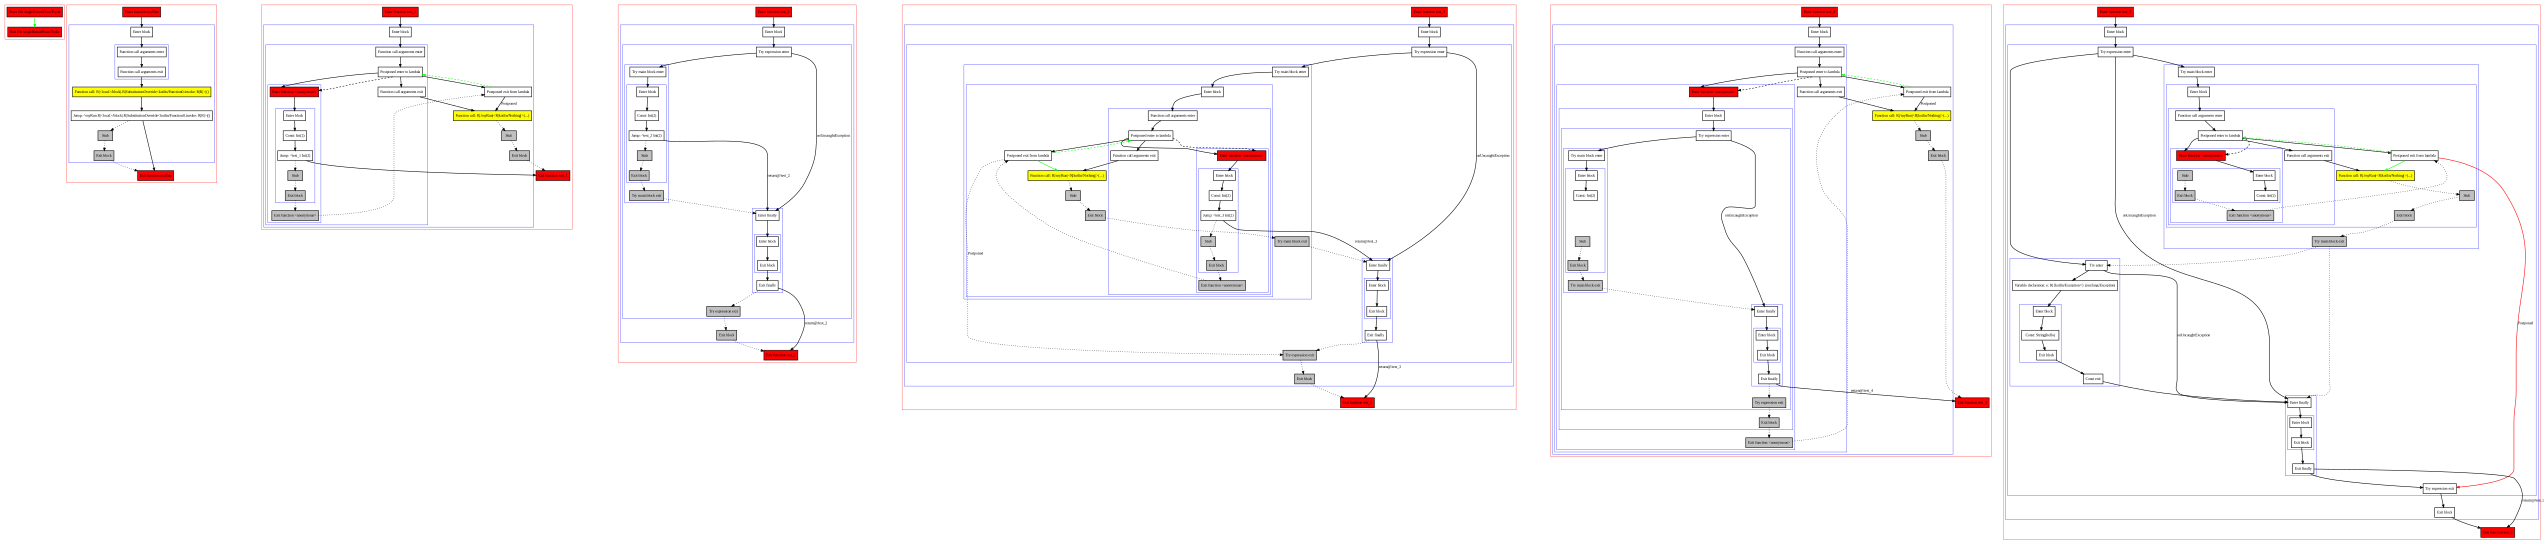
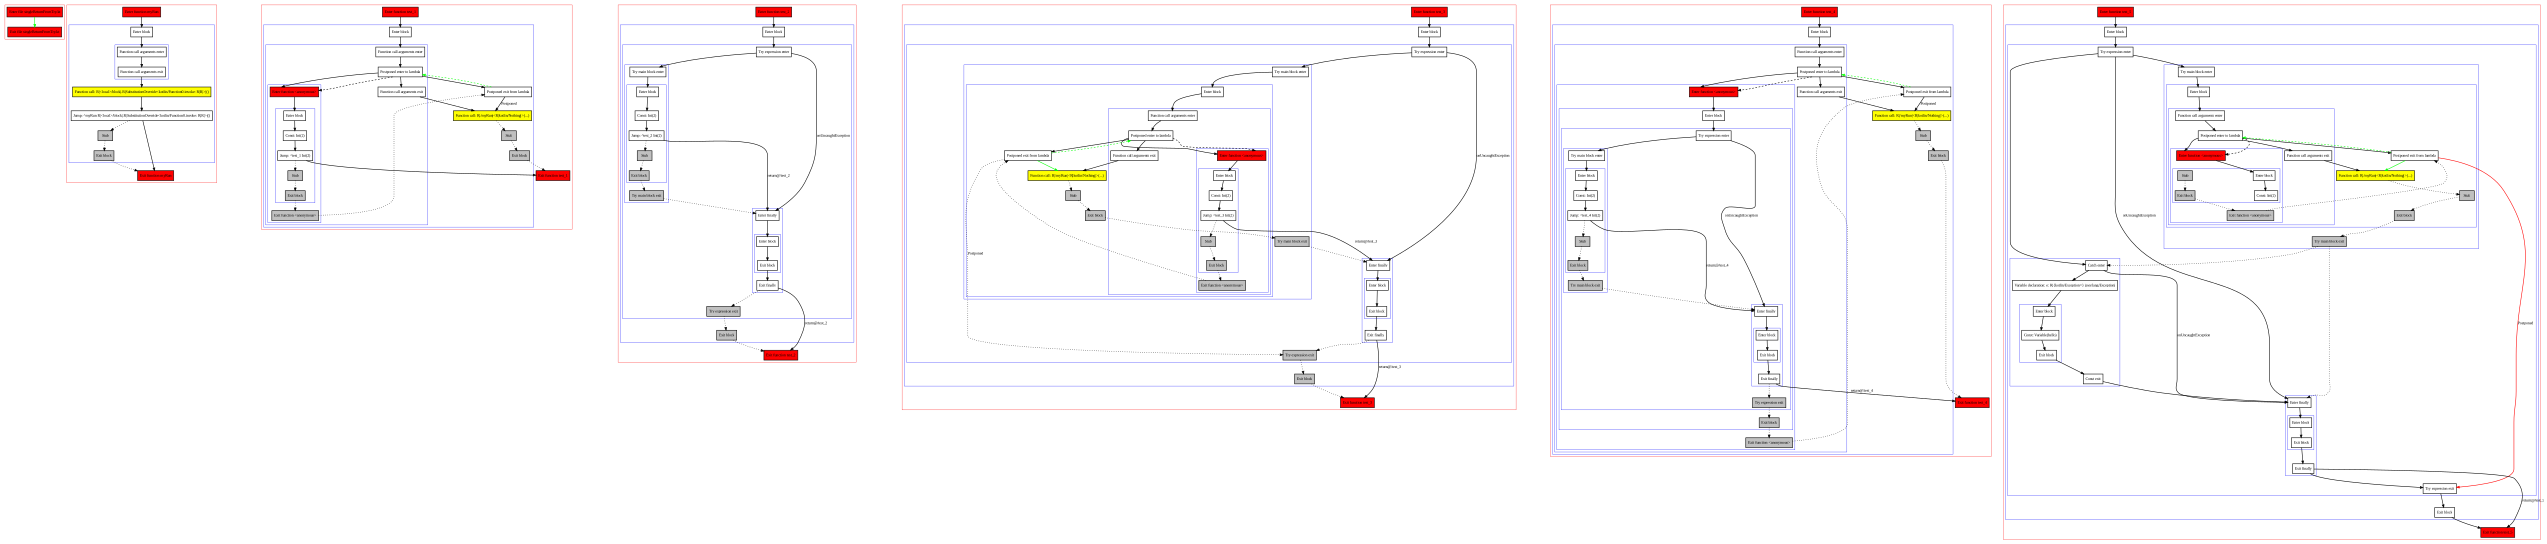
node "Jump: ^test_4 Int(2)": added
node "Try enter": label "Try enter" -> "Catch enter"
node "Const: String(hello)": label "Const: String(hello)" -> "Const: Variable(hello)"
